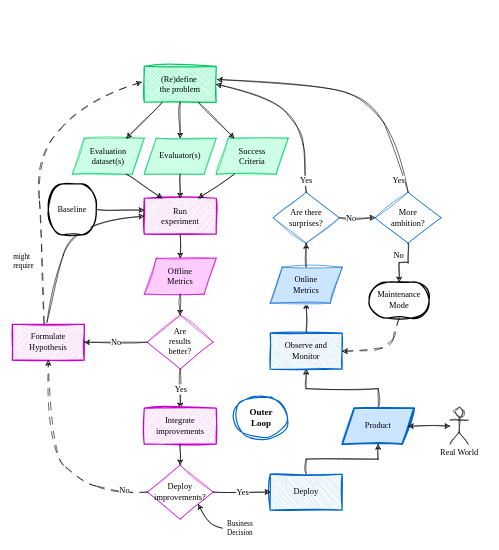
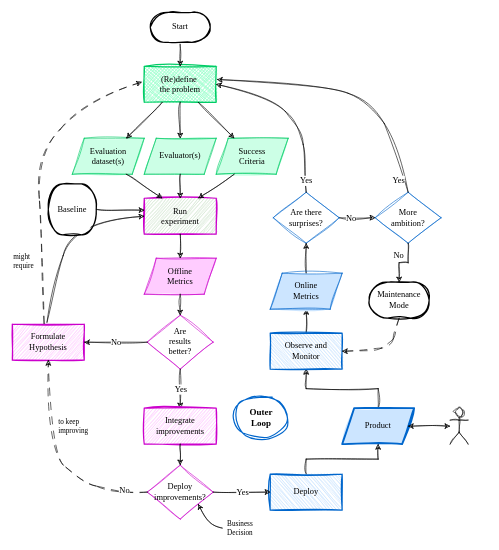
node "Start": added
edge "Start" -> "(Re)define the problem": added
node "Run experiment": fillcolor #ffccff -> #d5e8d4
node "Online Metrics": moved (306, 285) -> (306, 291)
node "to keep improving": added
node "Real World": removed
